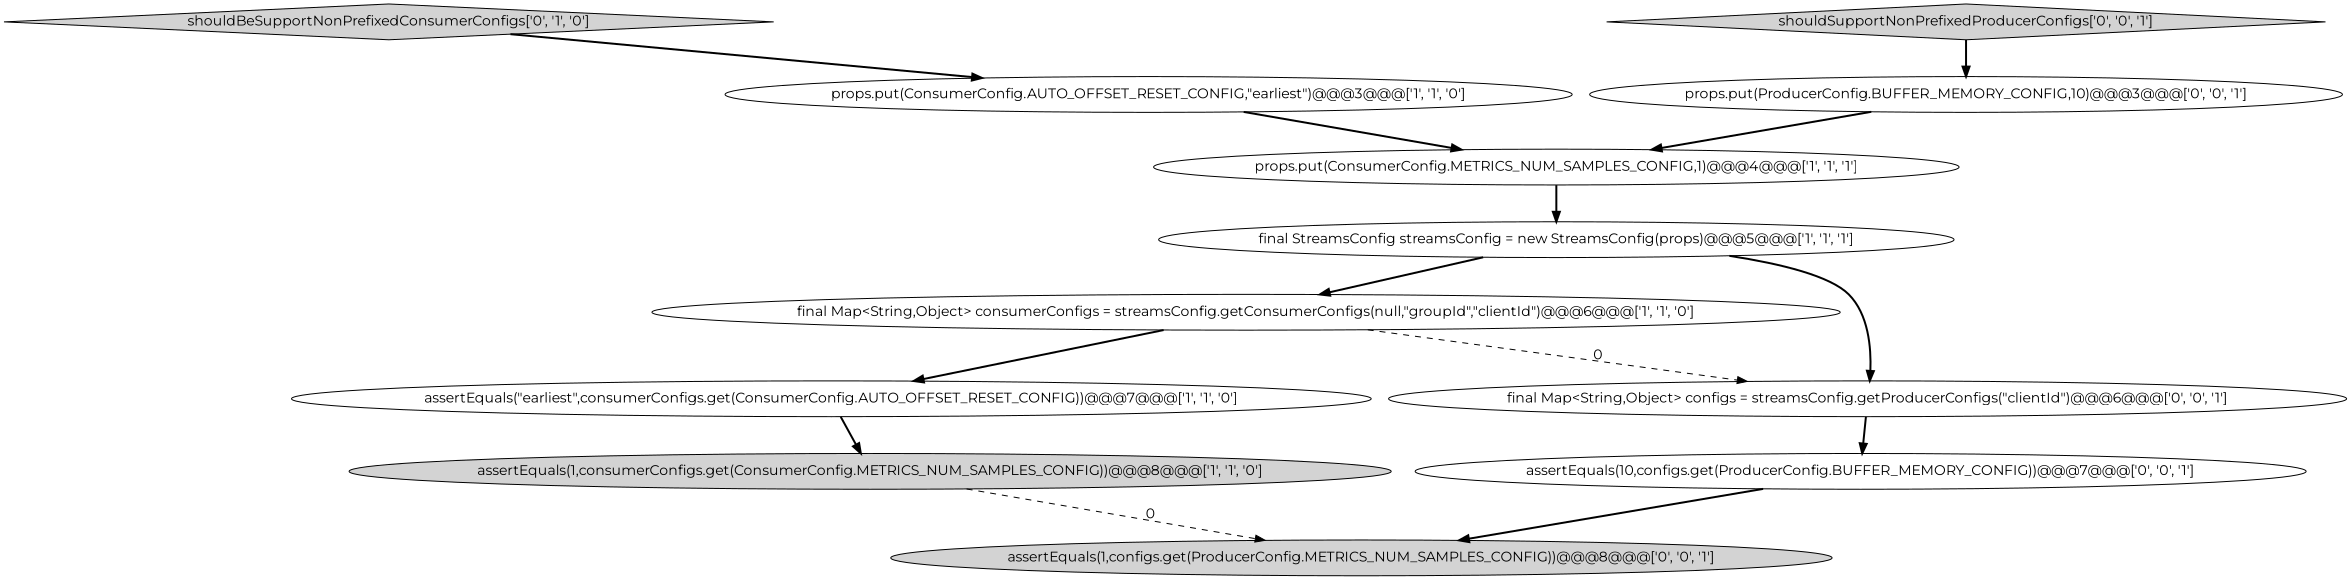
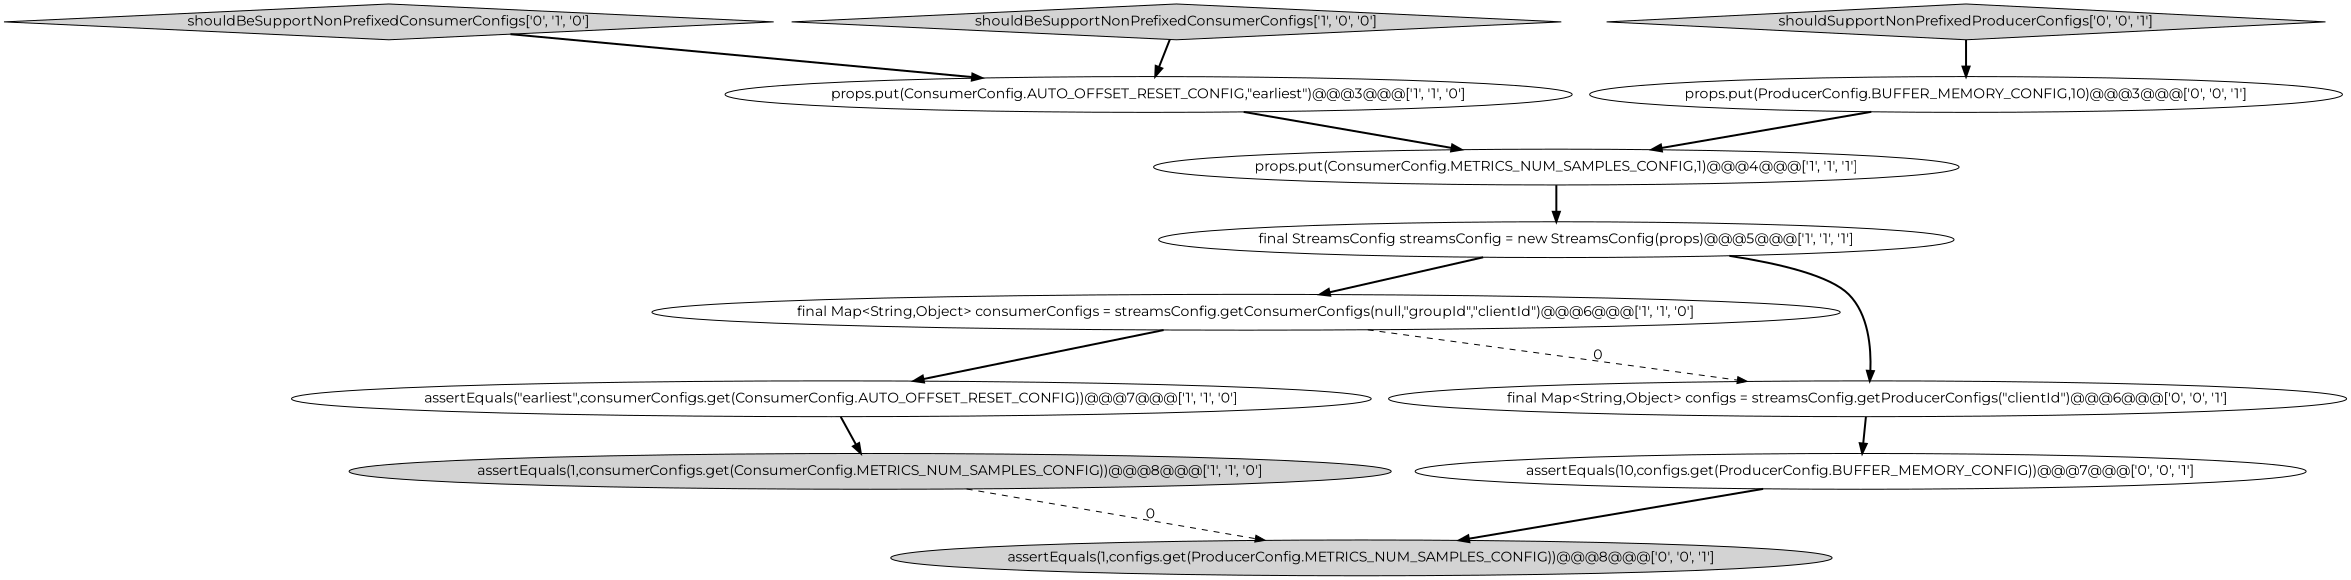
node "shouldBeSupportNonPrefixedConsumerConfigs['1', '0', '0']": added
